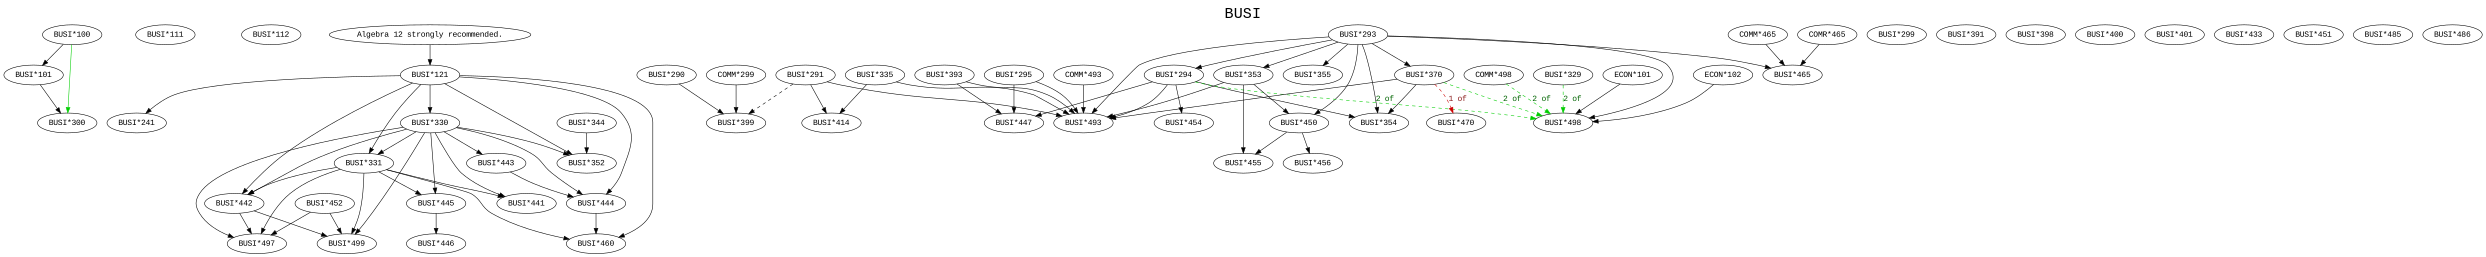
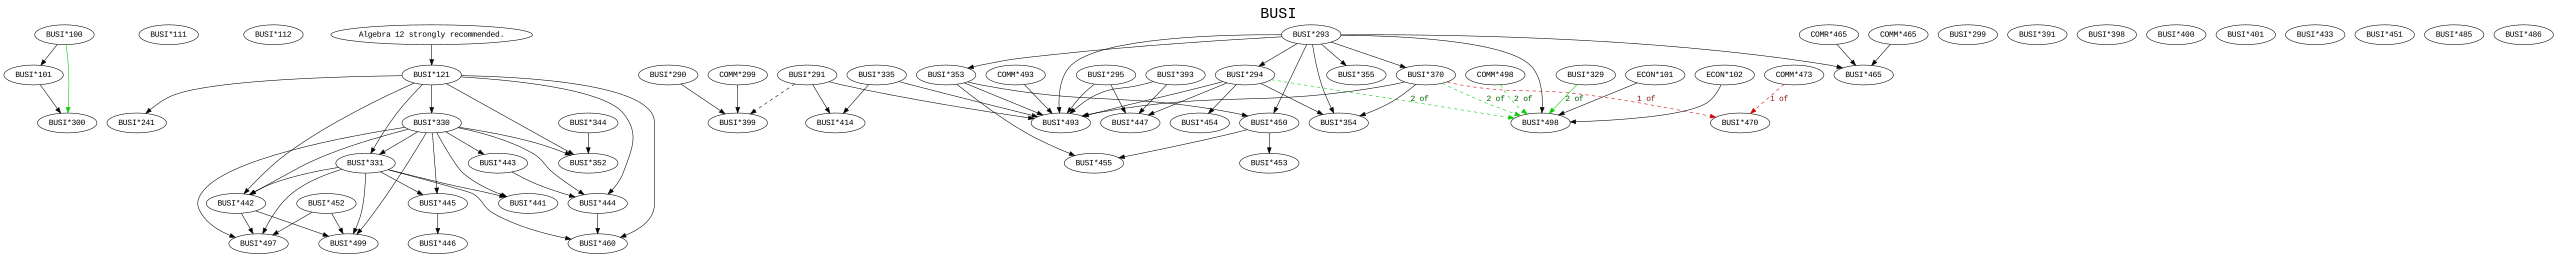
node "COMM*473": added
edge "BUSI*329" -> "BUSI*498": style dashed -> solid
node "BUSI*456": label "BUSI*456" -> "BUSI*453"
